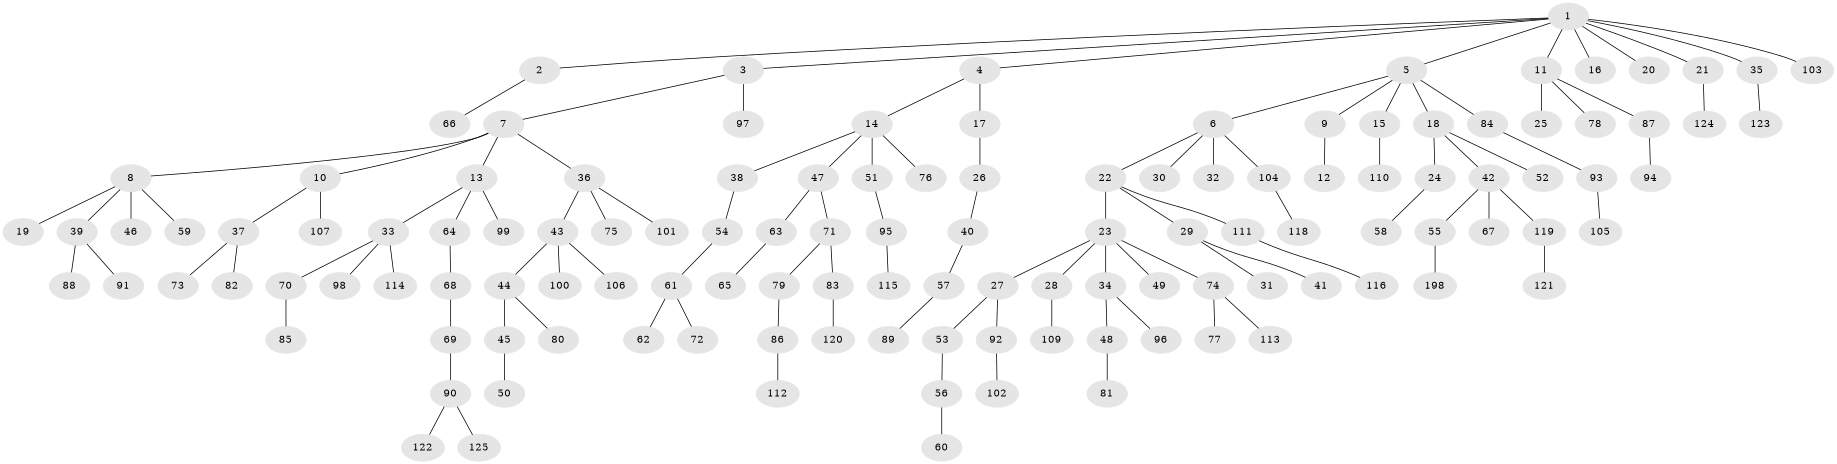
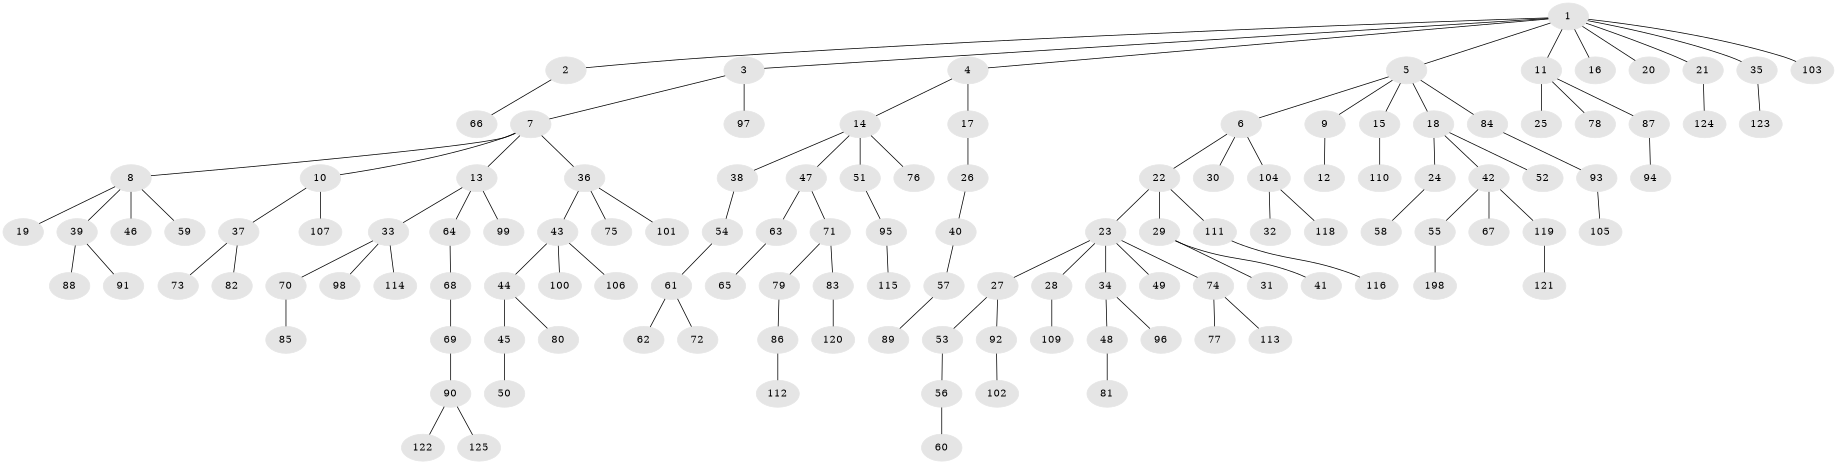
edge "6" -- "32": now "104" -- "32"
